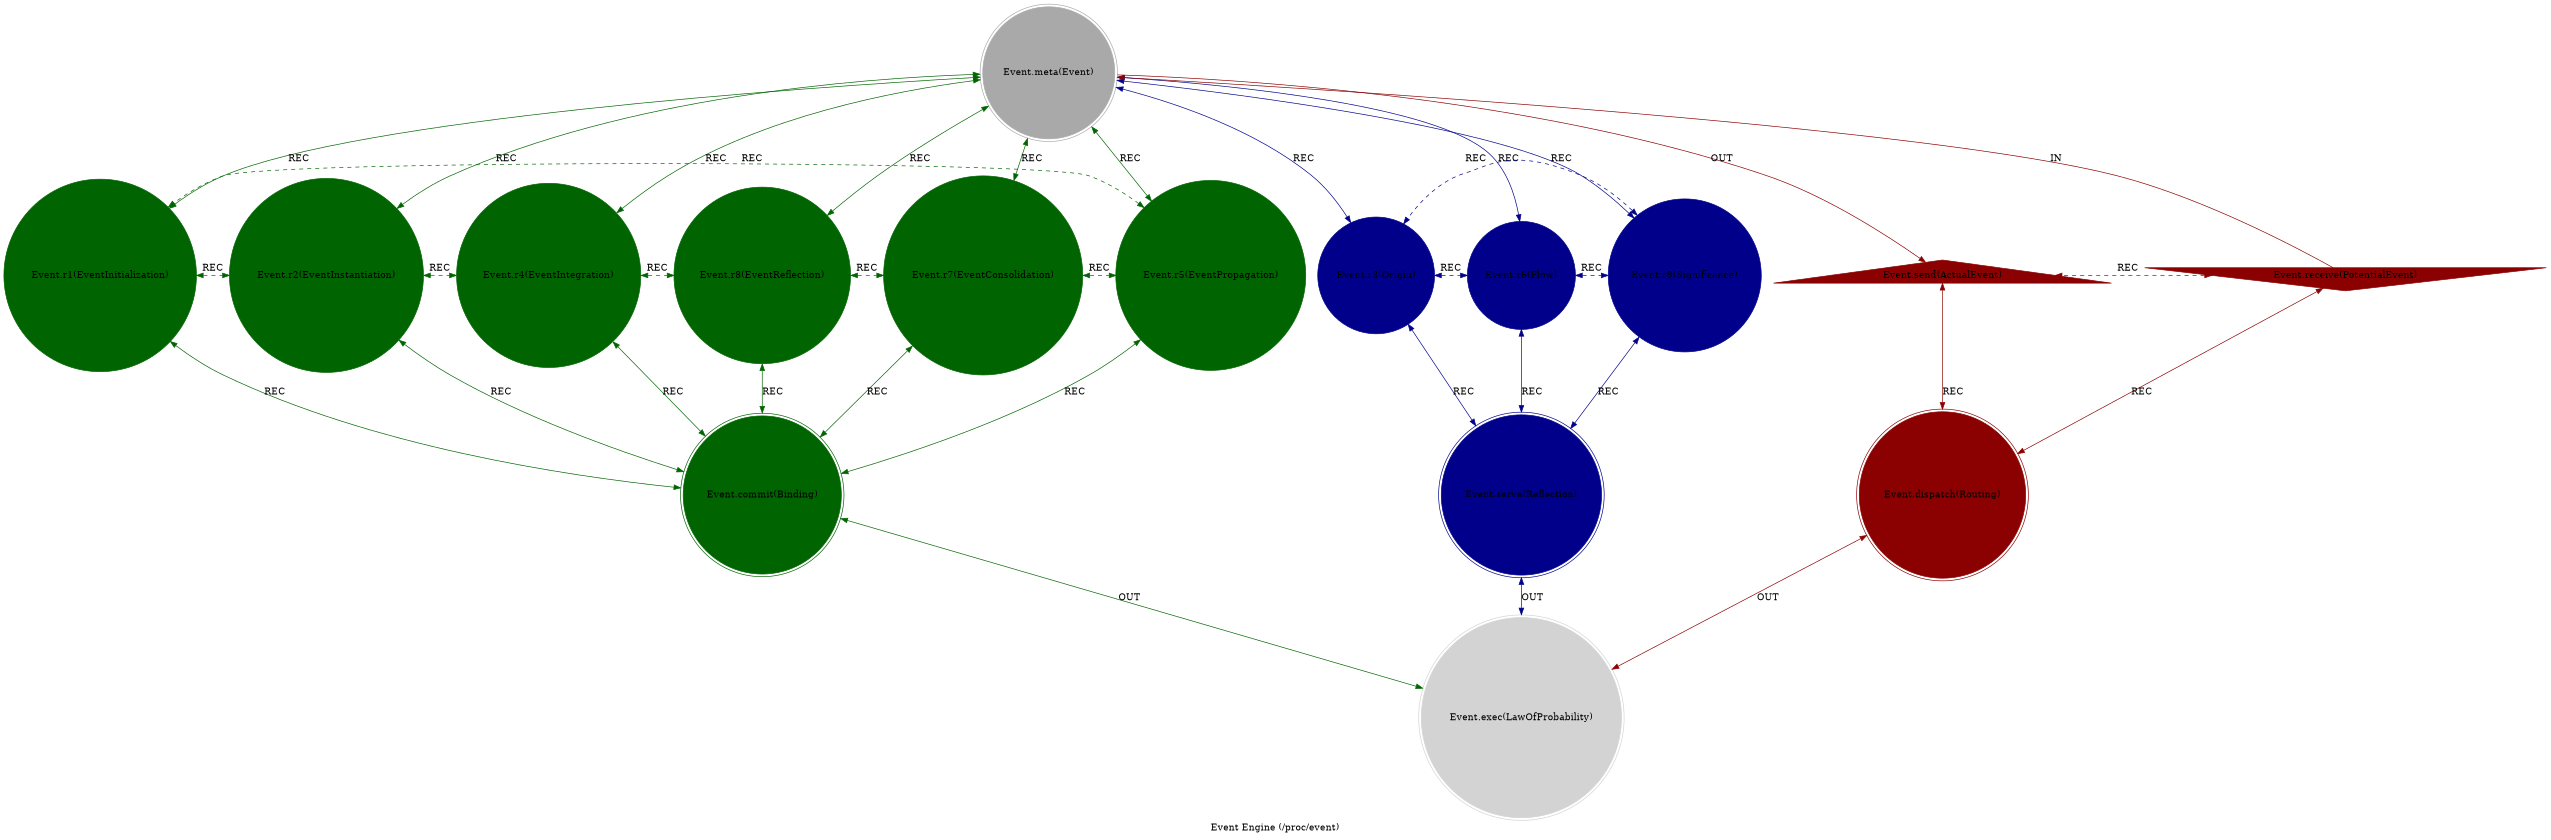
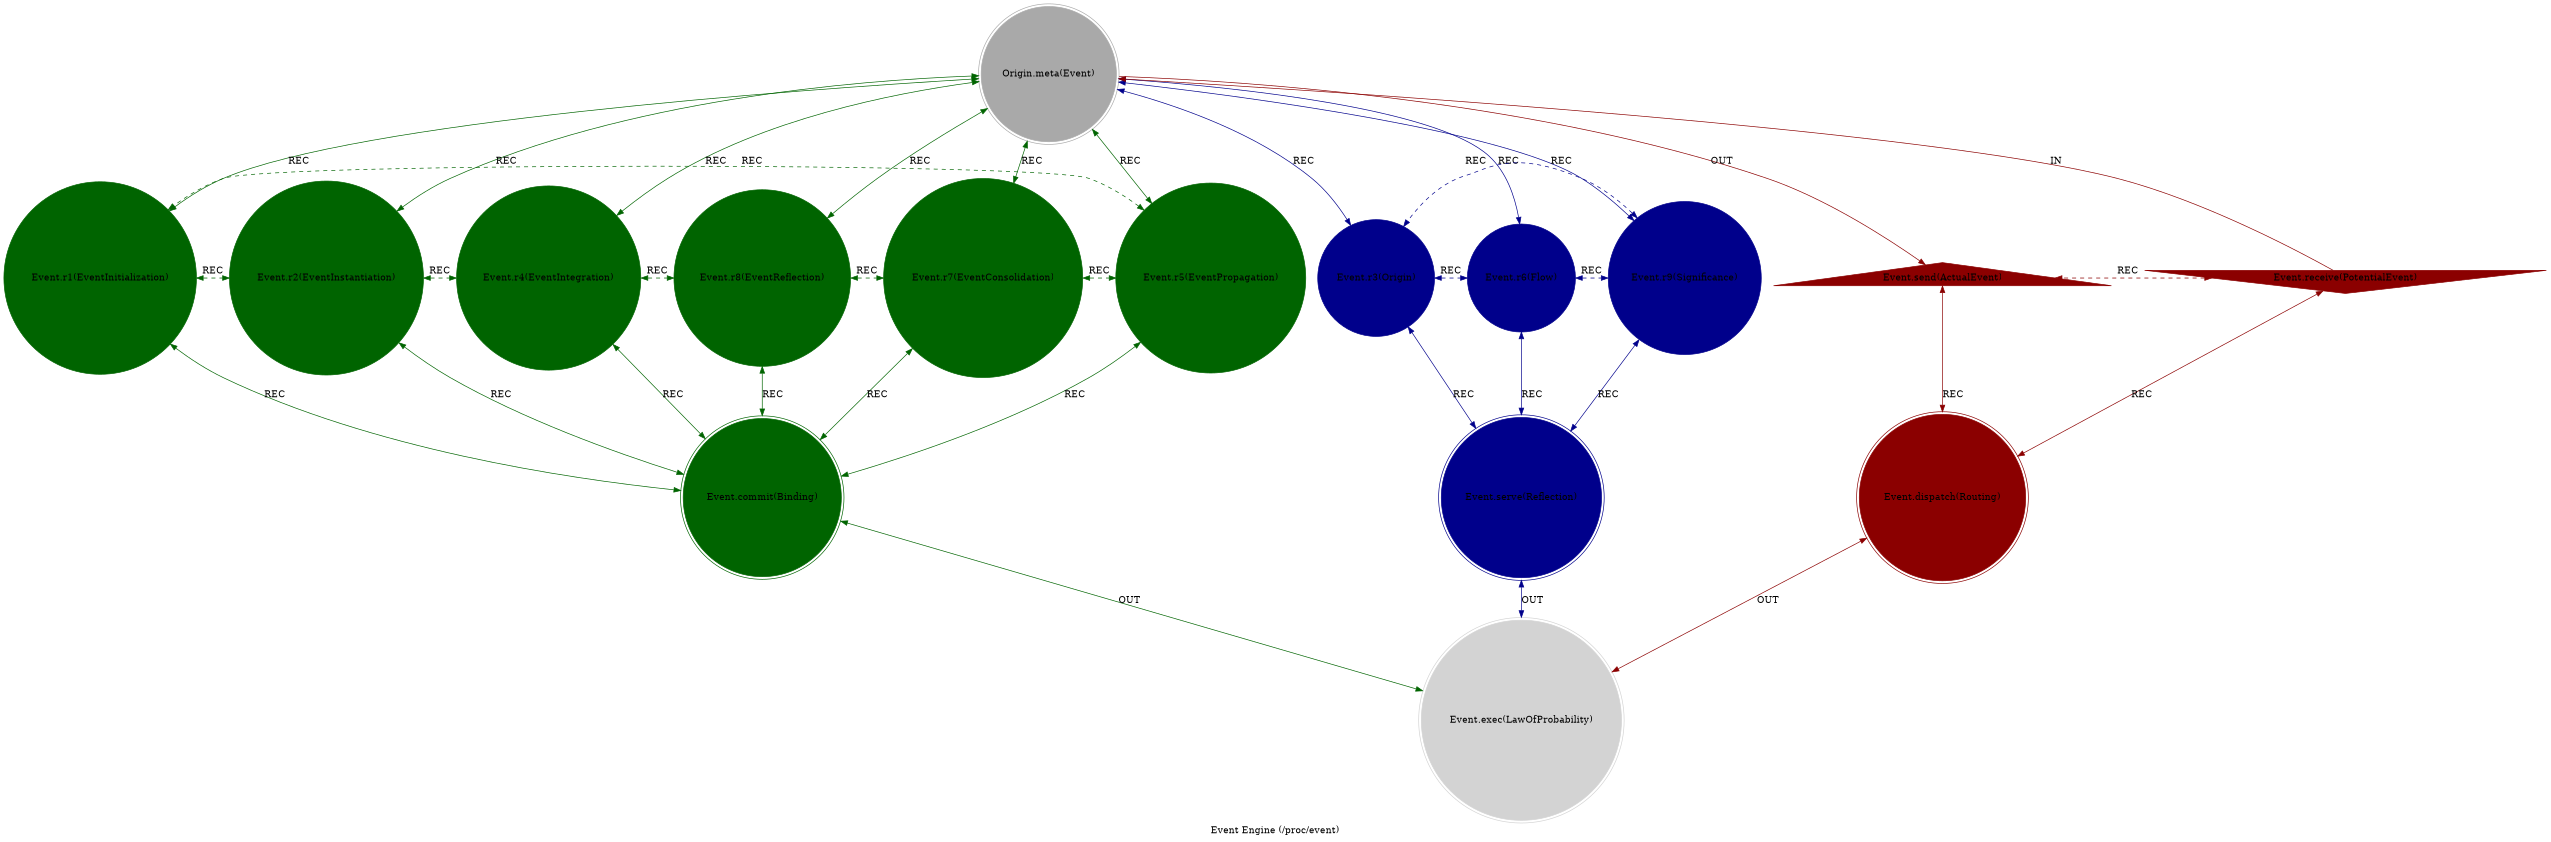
node "Event.meta(Event)": label "Event.meta(Event)" -> "Origin.meta(Event)"
